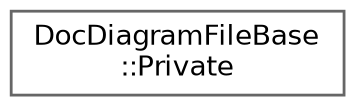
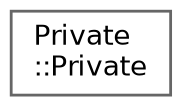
node "DocDiagramFileBase ::Private": label "DocDiagramFileBase ::Private" -> "Private ::Private"
